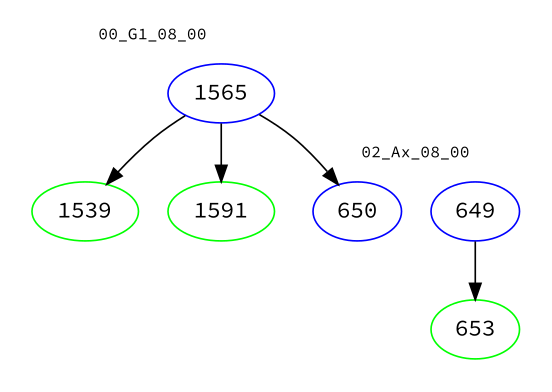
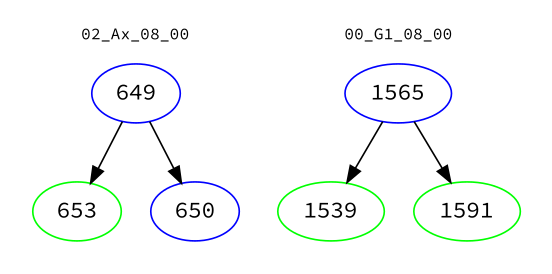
edge "1565" -> "650": now "649" -> "650"
